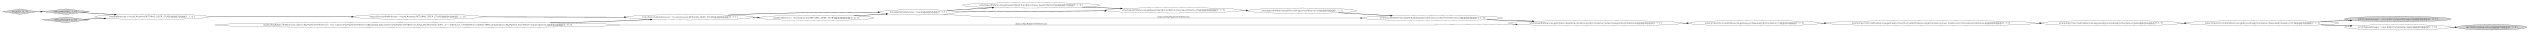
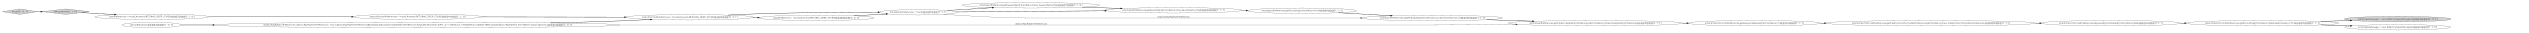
node "setUpMocks['1', '0', '0']": removed
node "setUpRepository()@@@3@@@['0', '0', '1']": added
node "getTestStudyRepository()@@@17@@@['0', '1', '0']": removed
